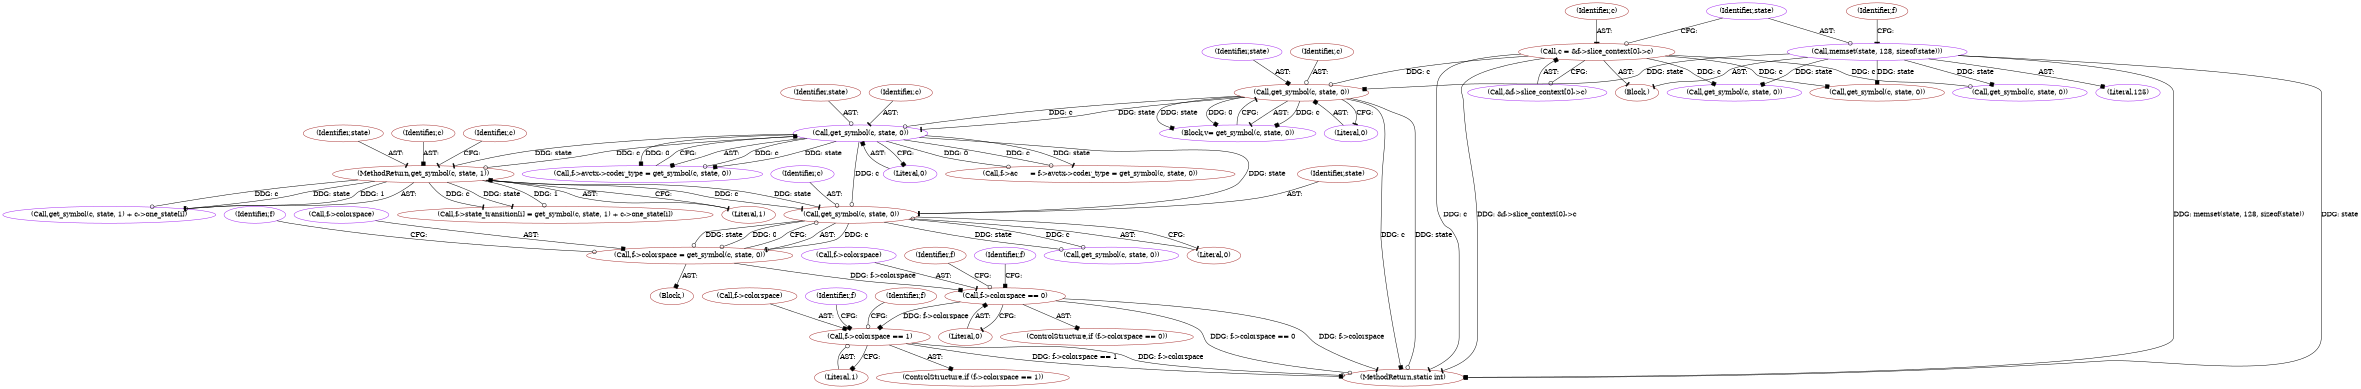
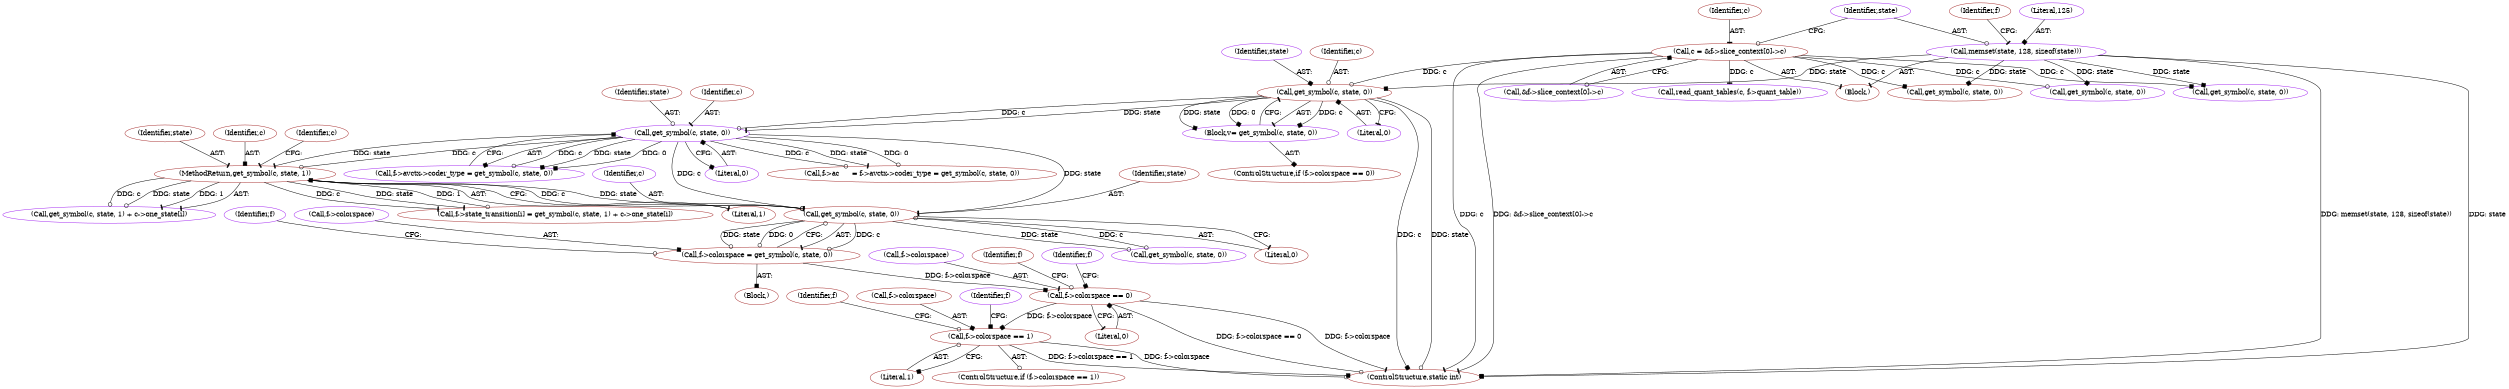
edge "(Call,memset(state, 128, sizeof(state)))" -> "(Literal,125)": reversed
node "(Call,read_quant_tables(c, f->quant_table))": added
edge "(Call,f->colorspace == 0)" -> "(ControlStructure,if (f->colorspace == 0))": now "(Block,v= get_symbol(c, state, 0))" -> "(ControlStructure,if (f->colorspace == 0))"
edge "(Call,f->colorspace == 1)" -> "(ControlStructure,if (f->colorspace == 1))": arrowhead box -> odot
node "(MethodReturn,static int)": label "(MethodReturn,static int)" -> "(ControlStructure,static int)"
